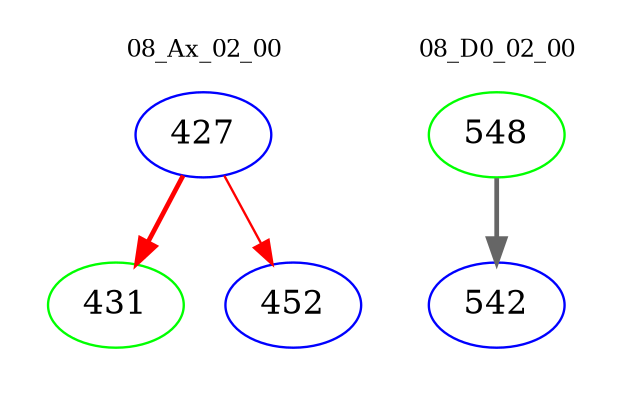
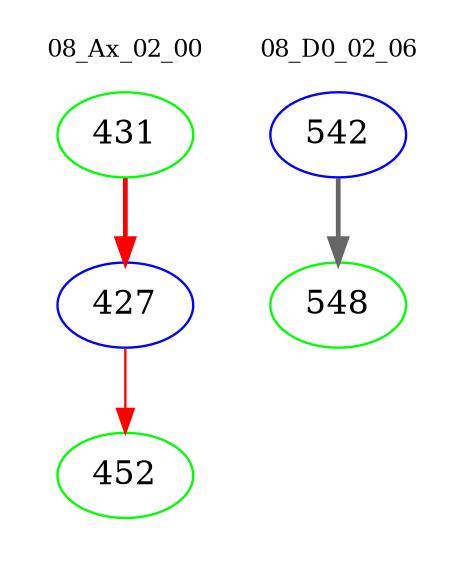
cluster "08_D0_02_00": label "08_D0_02_00" -> "08_D0_02_06"
edge "548" -> "542": reversed
edge "427" -> "431": reversed
node "452": color blue -> green
